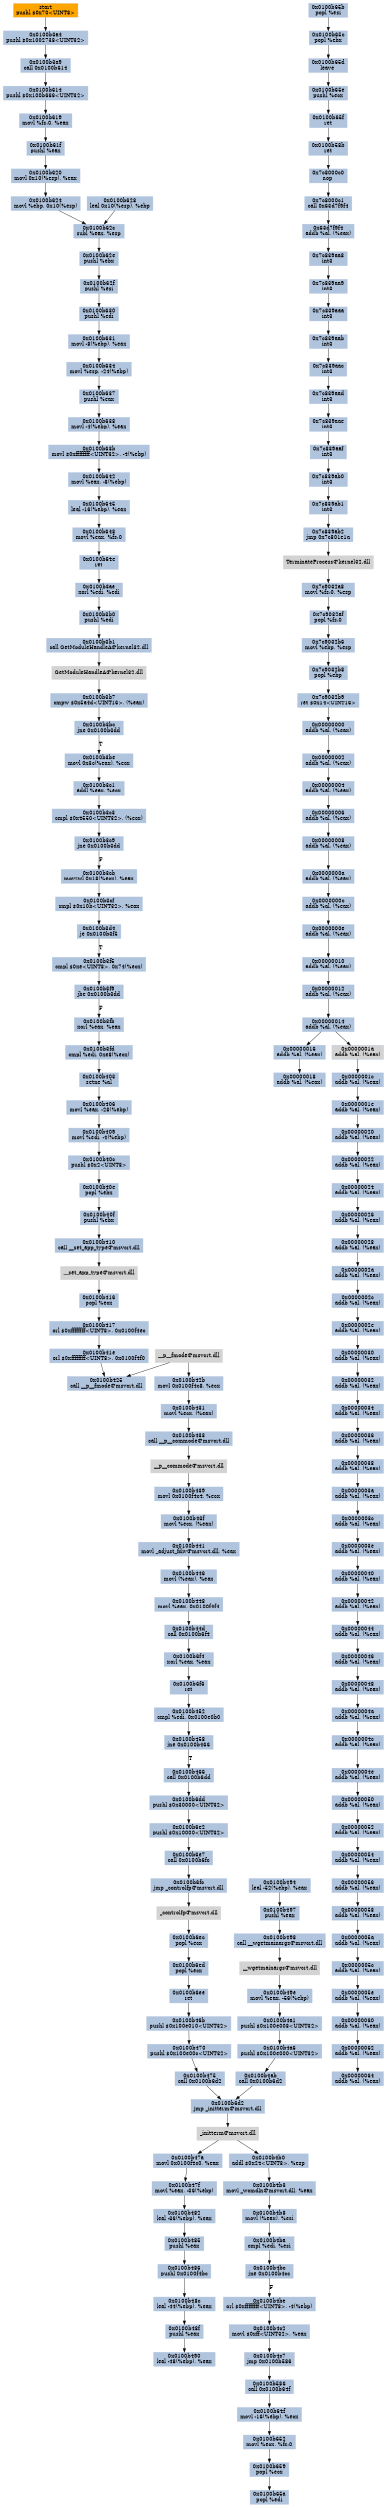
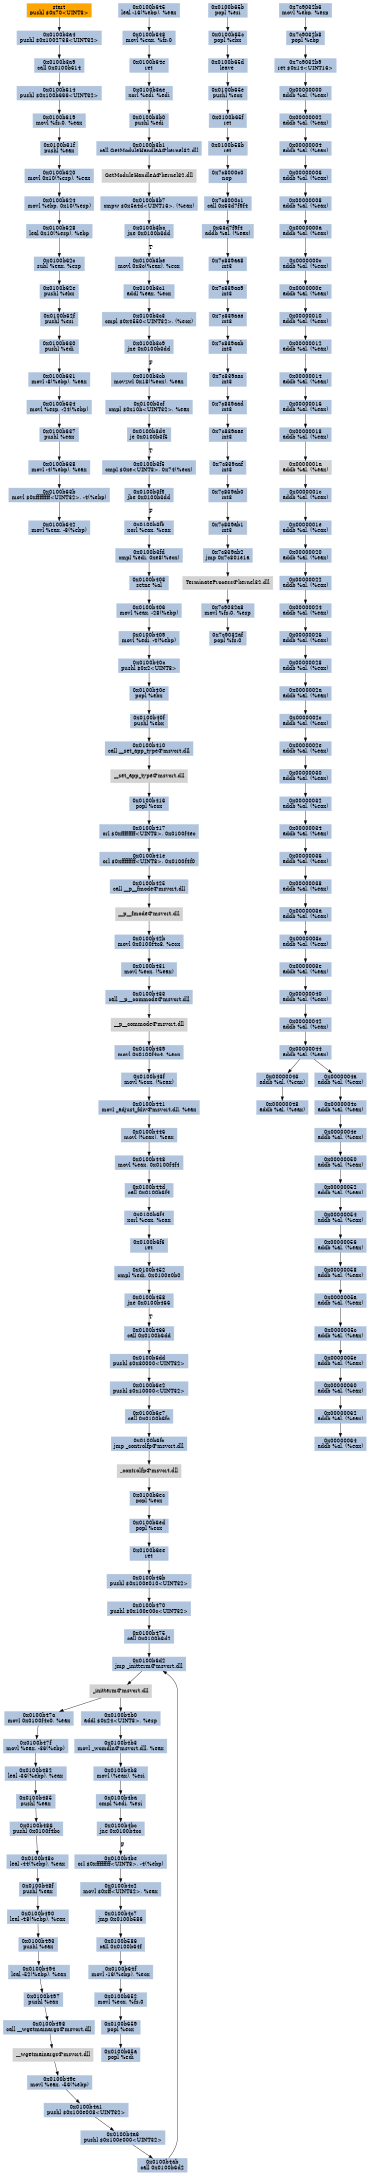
edge "0x0100b624 movl %ebp, 0x10(%esp)" -> "0x0100b62c subl %eax, %esp": now "0x0100b624 movl %ebp, 0x10(%esp)" -> "0x0100b628 leal 0x10(%esp), %ebp"
edge "0x0100b642 movl %eax, -8(%ebp)" -> "0x0100b645 leal -16(%ebp), %eax": removed
edge "0x7c9032af popl %fs:0" -> "0x7c9032b6 movl %ebp, %esp": removed
edge "0x00000014 addb %al, (%eax)" -> "0x0000001a addb %al, (%eax)": now "0x00000018 addb %al, (%eax)" -> "0x0000001a addb %al, (%eax)"
edge "__p__fmode@msvcrt.dll" -> "0x0100b425 call __p__fmode@msvcrt.dll": reversed
edge "0x00000048 addb %al, (%eax)" -> "0x0000004a addb %al, (%eax)": now "0x00000044 addb %al, (%eax)" -> "0x0000004a addb %al, (%eax)"
node "0x0100b493 pushl %eax": added
